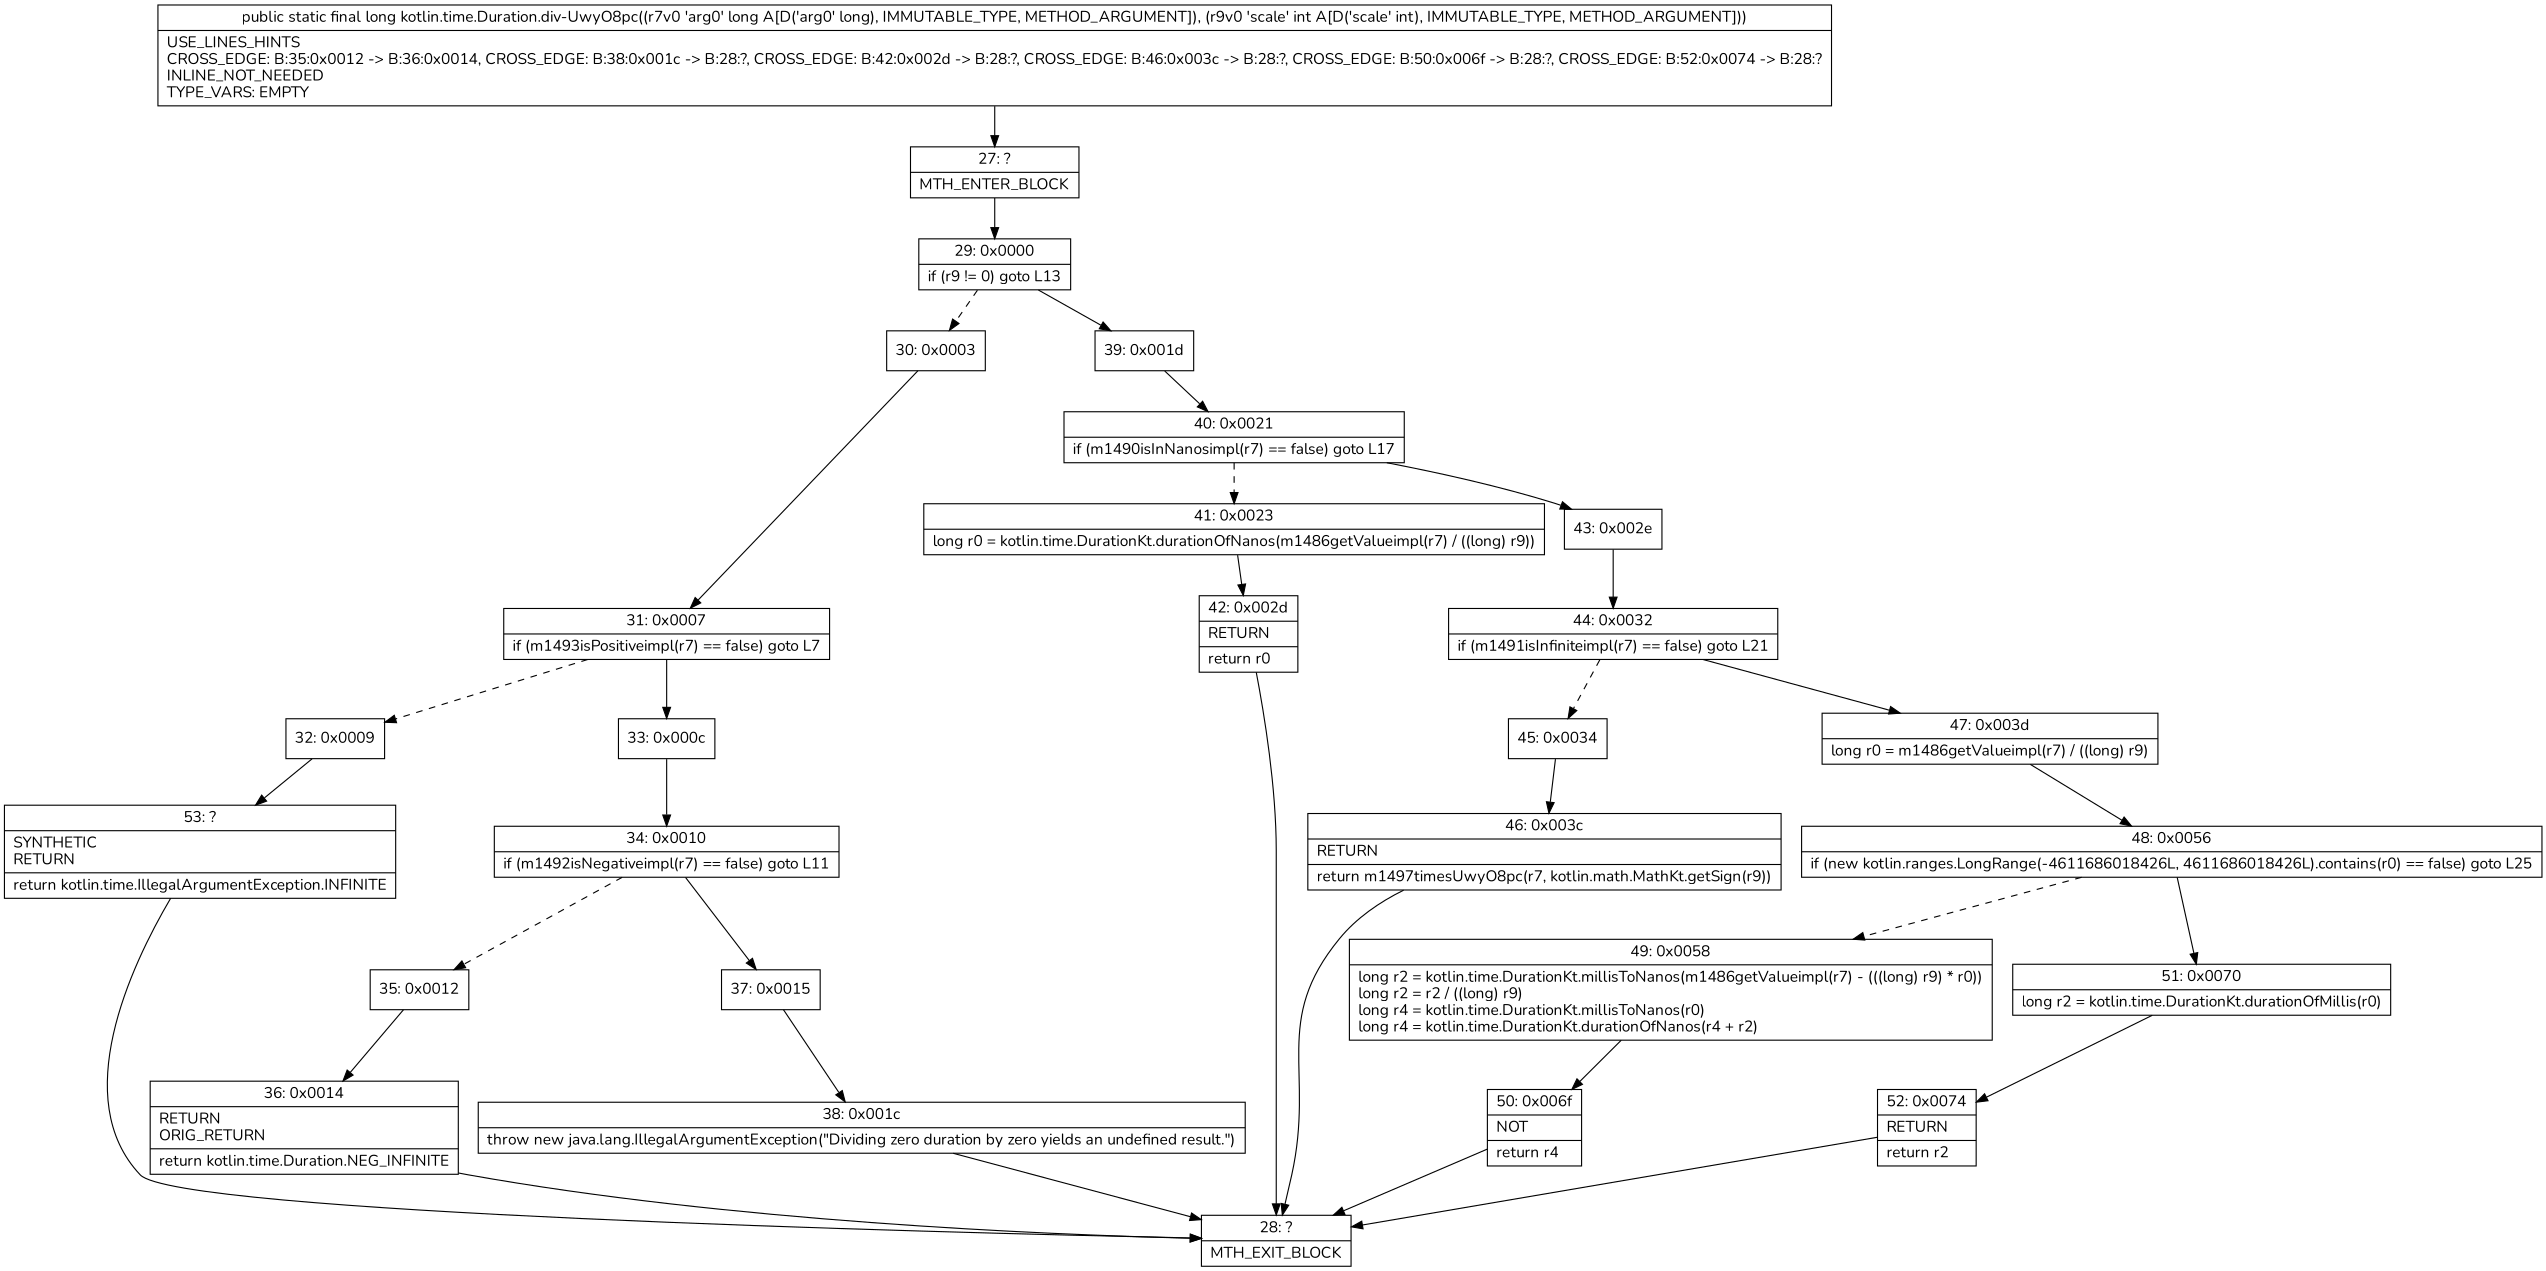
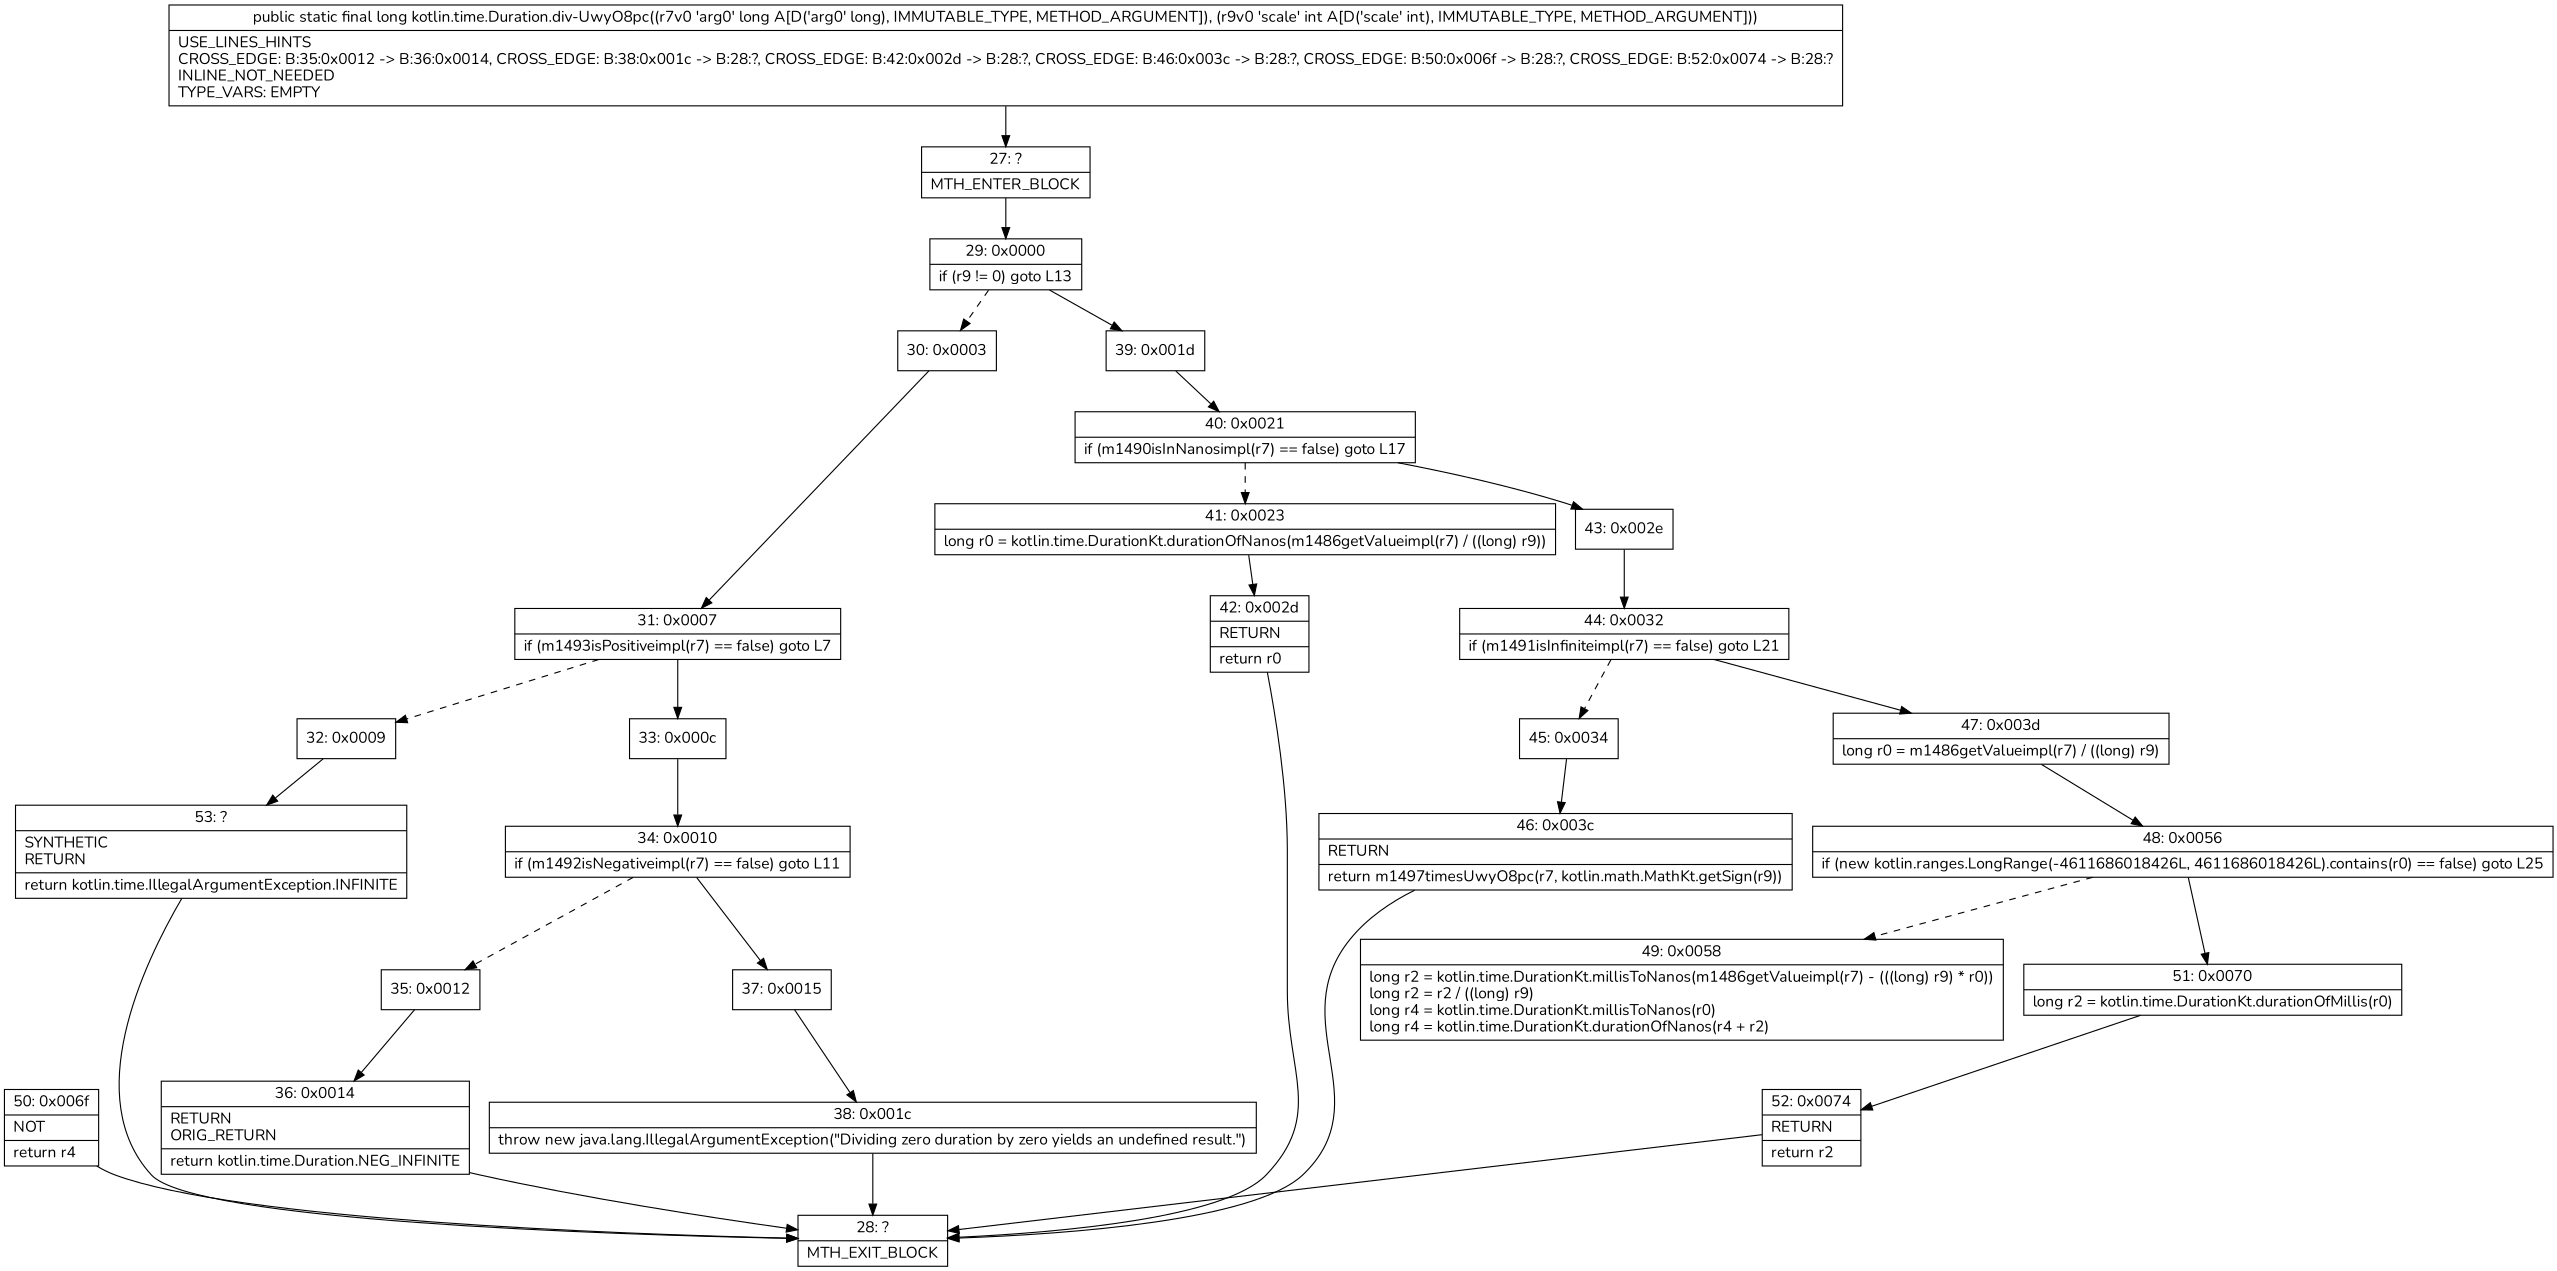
edge "49: 0x0058" -> "50: 0x006f": removed
